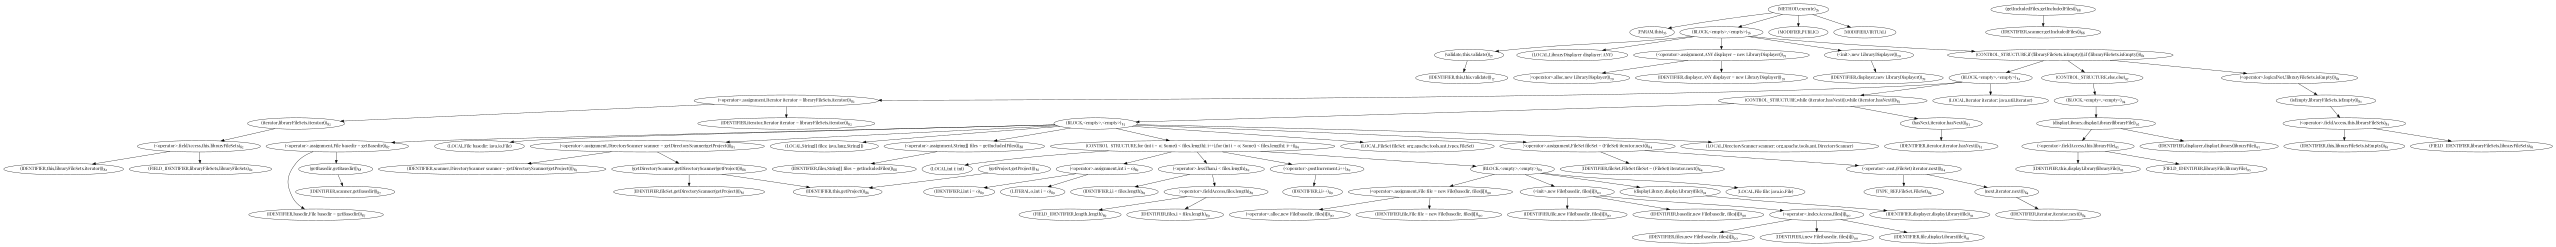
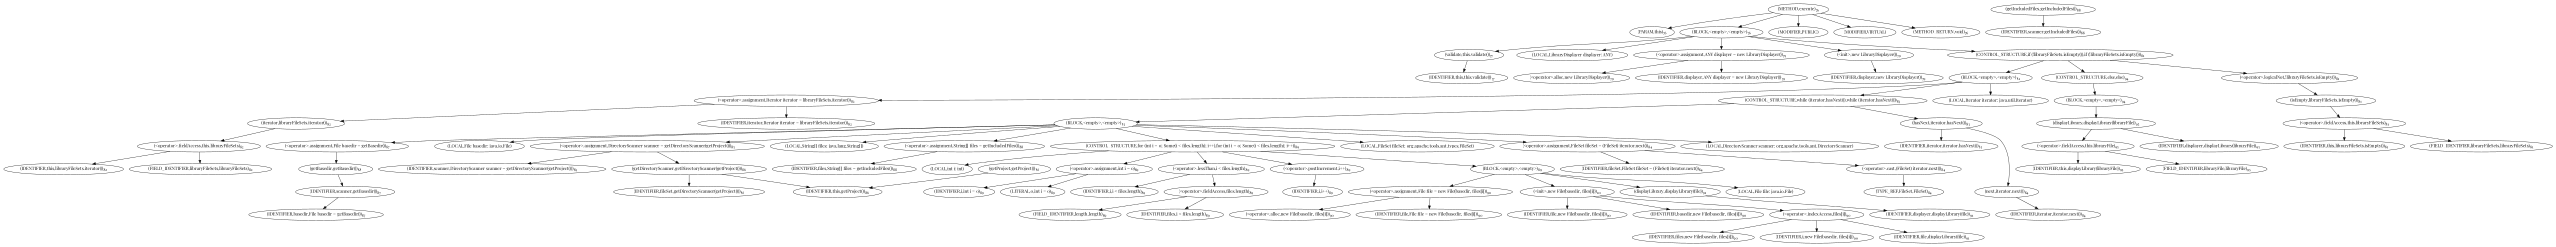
node "(METHOD_RETURN,void)": added
node "(CONTROL_STRUCTURE,else,else)": text "97" -> "94"
edge "(<operator>.assignment,File basedir = getBasedir())" -> "(IDENTIFIER,basedir,File basedir = getBasedir())": now "(IDENTIFIER,scanner,getBasedir())" -> "(IDENTIFIER,basedir,File basedir = getBasedir())"
edge "(<operator>.cast,(FileSet) iterator.next())" -> "(next,iterator.next())": now "(hasNext,iterator.hasNext())" -> "(next,iterator.next())"
